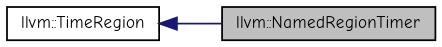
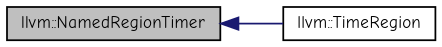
edge "llvm::NamedRegionTimer" -> "llvm::TimeRegion": reversed
